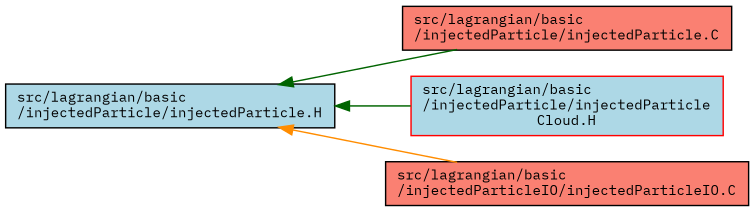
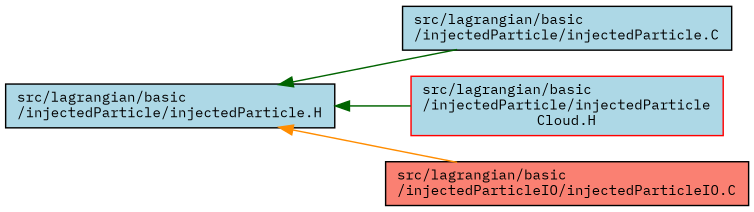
node "src/lagrangian/basic /injectedParticle/injectedParticle.C": fillcolor salmon -> lightblue
